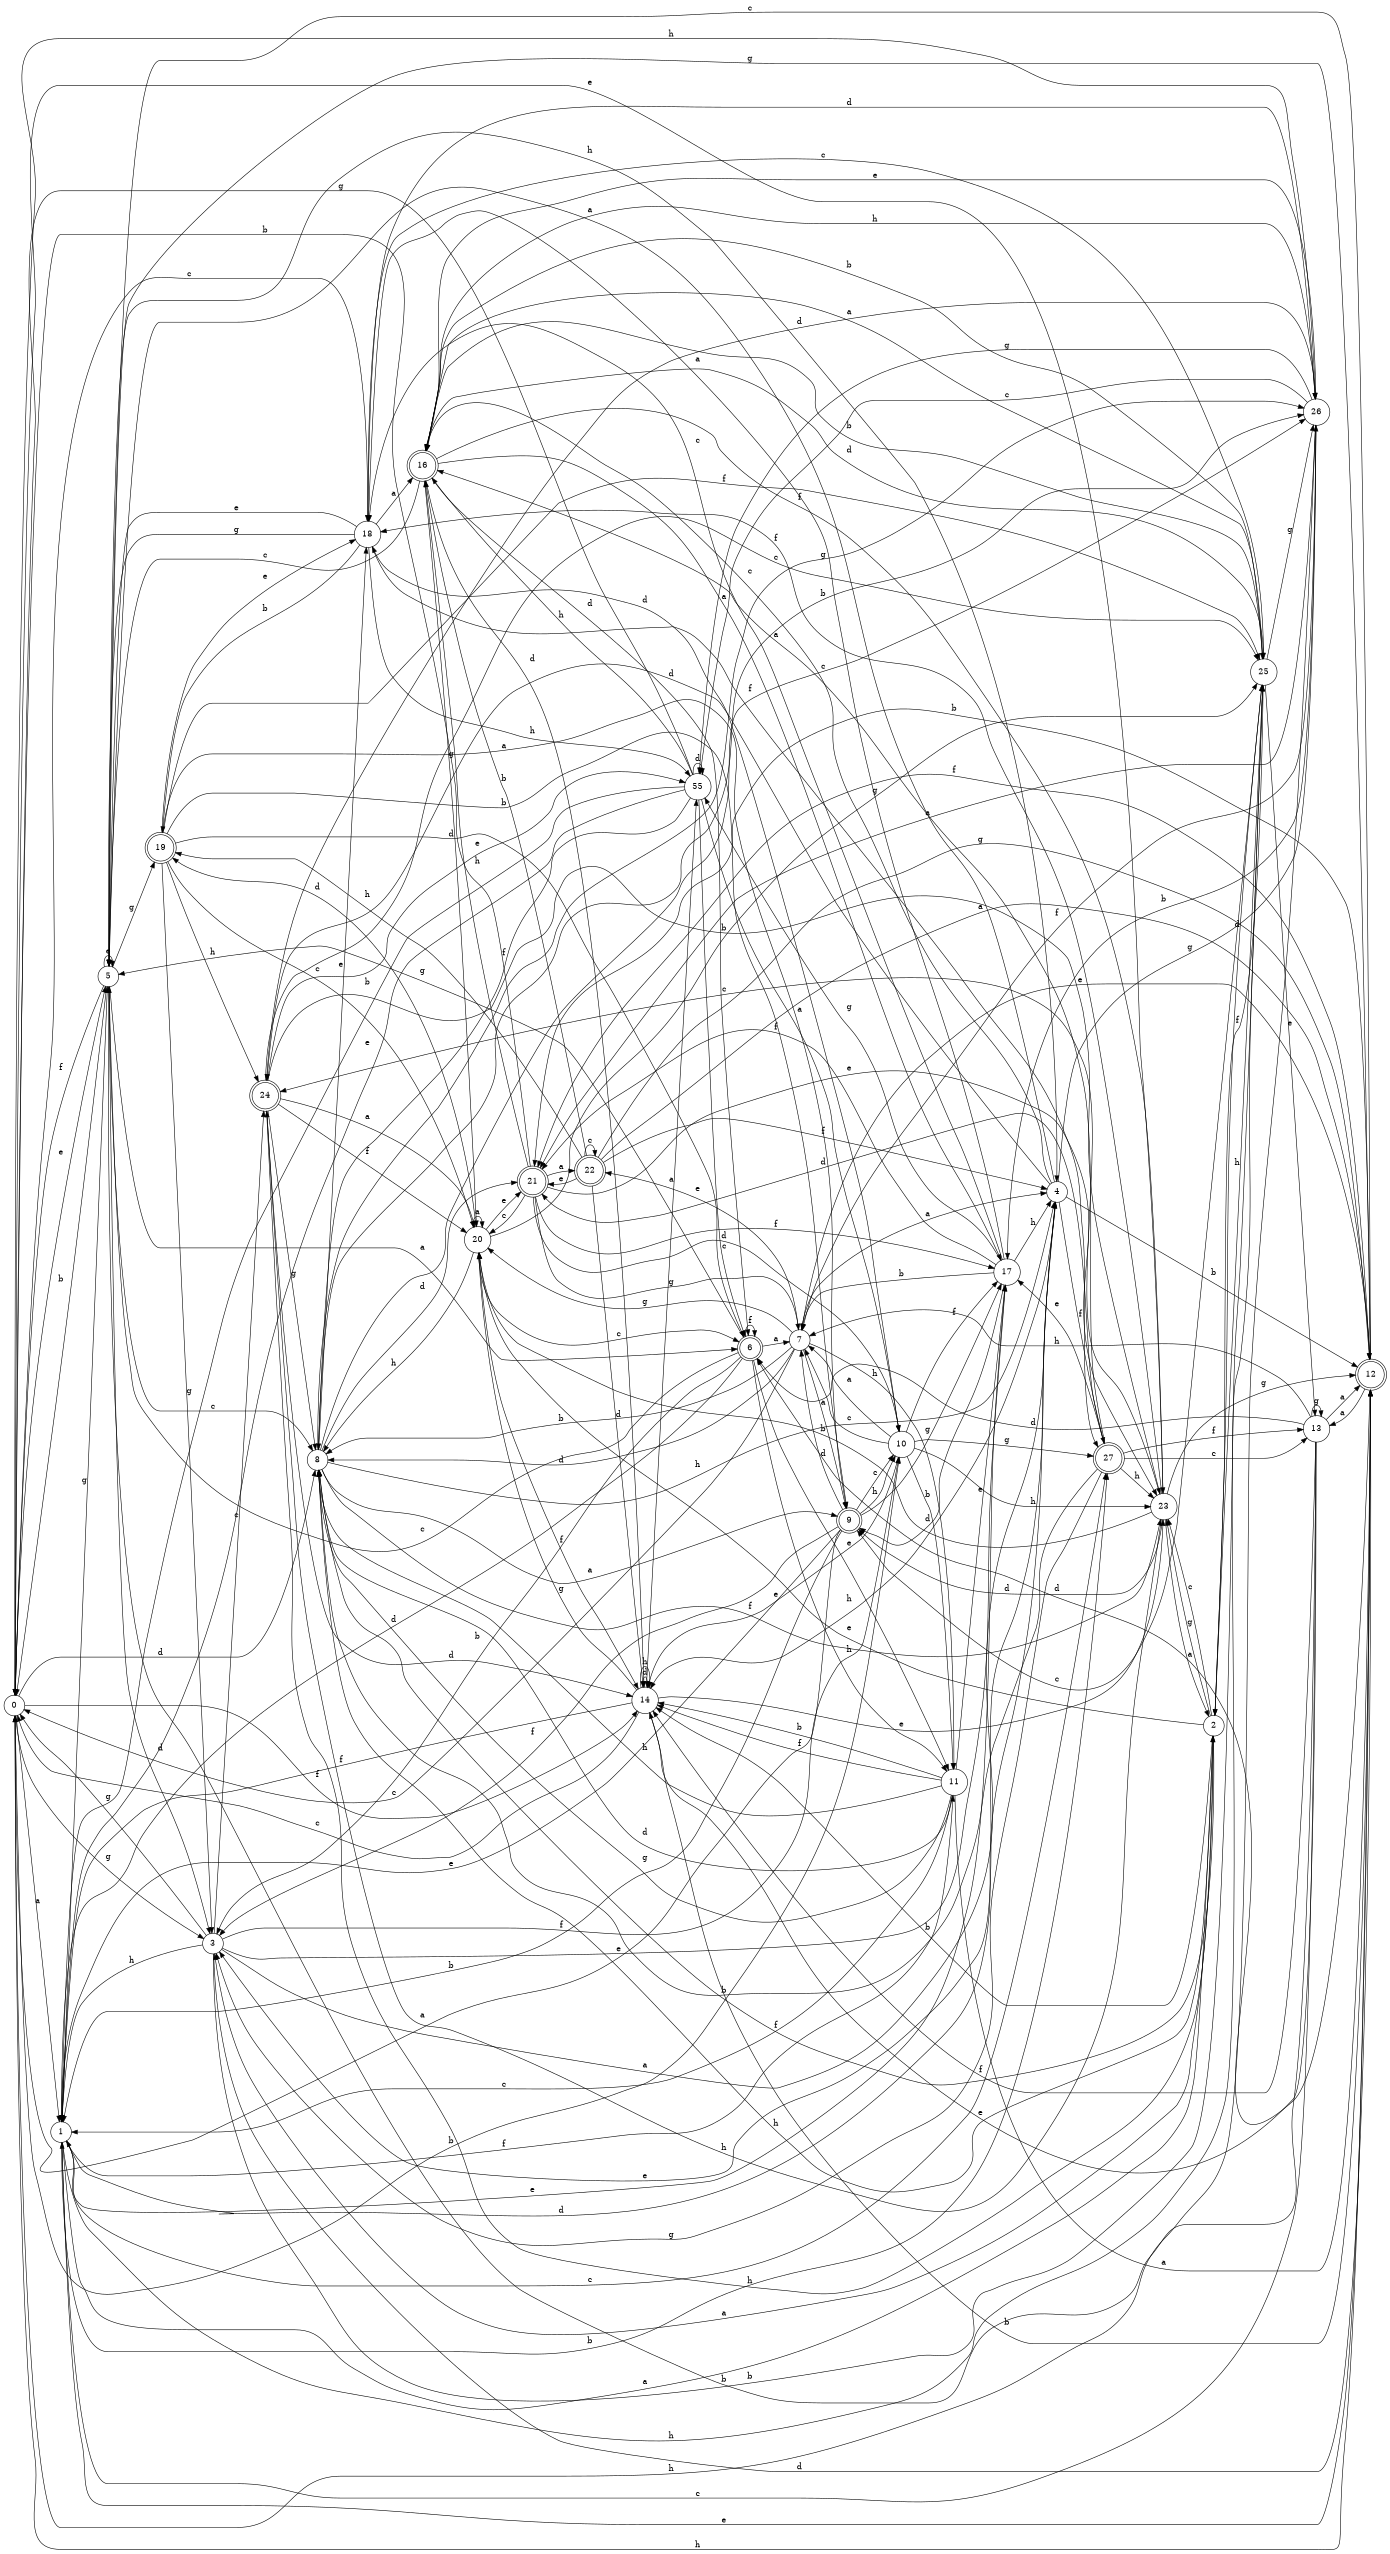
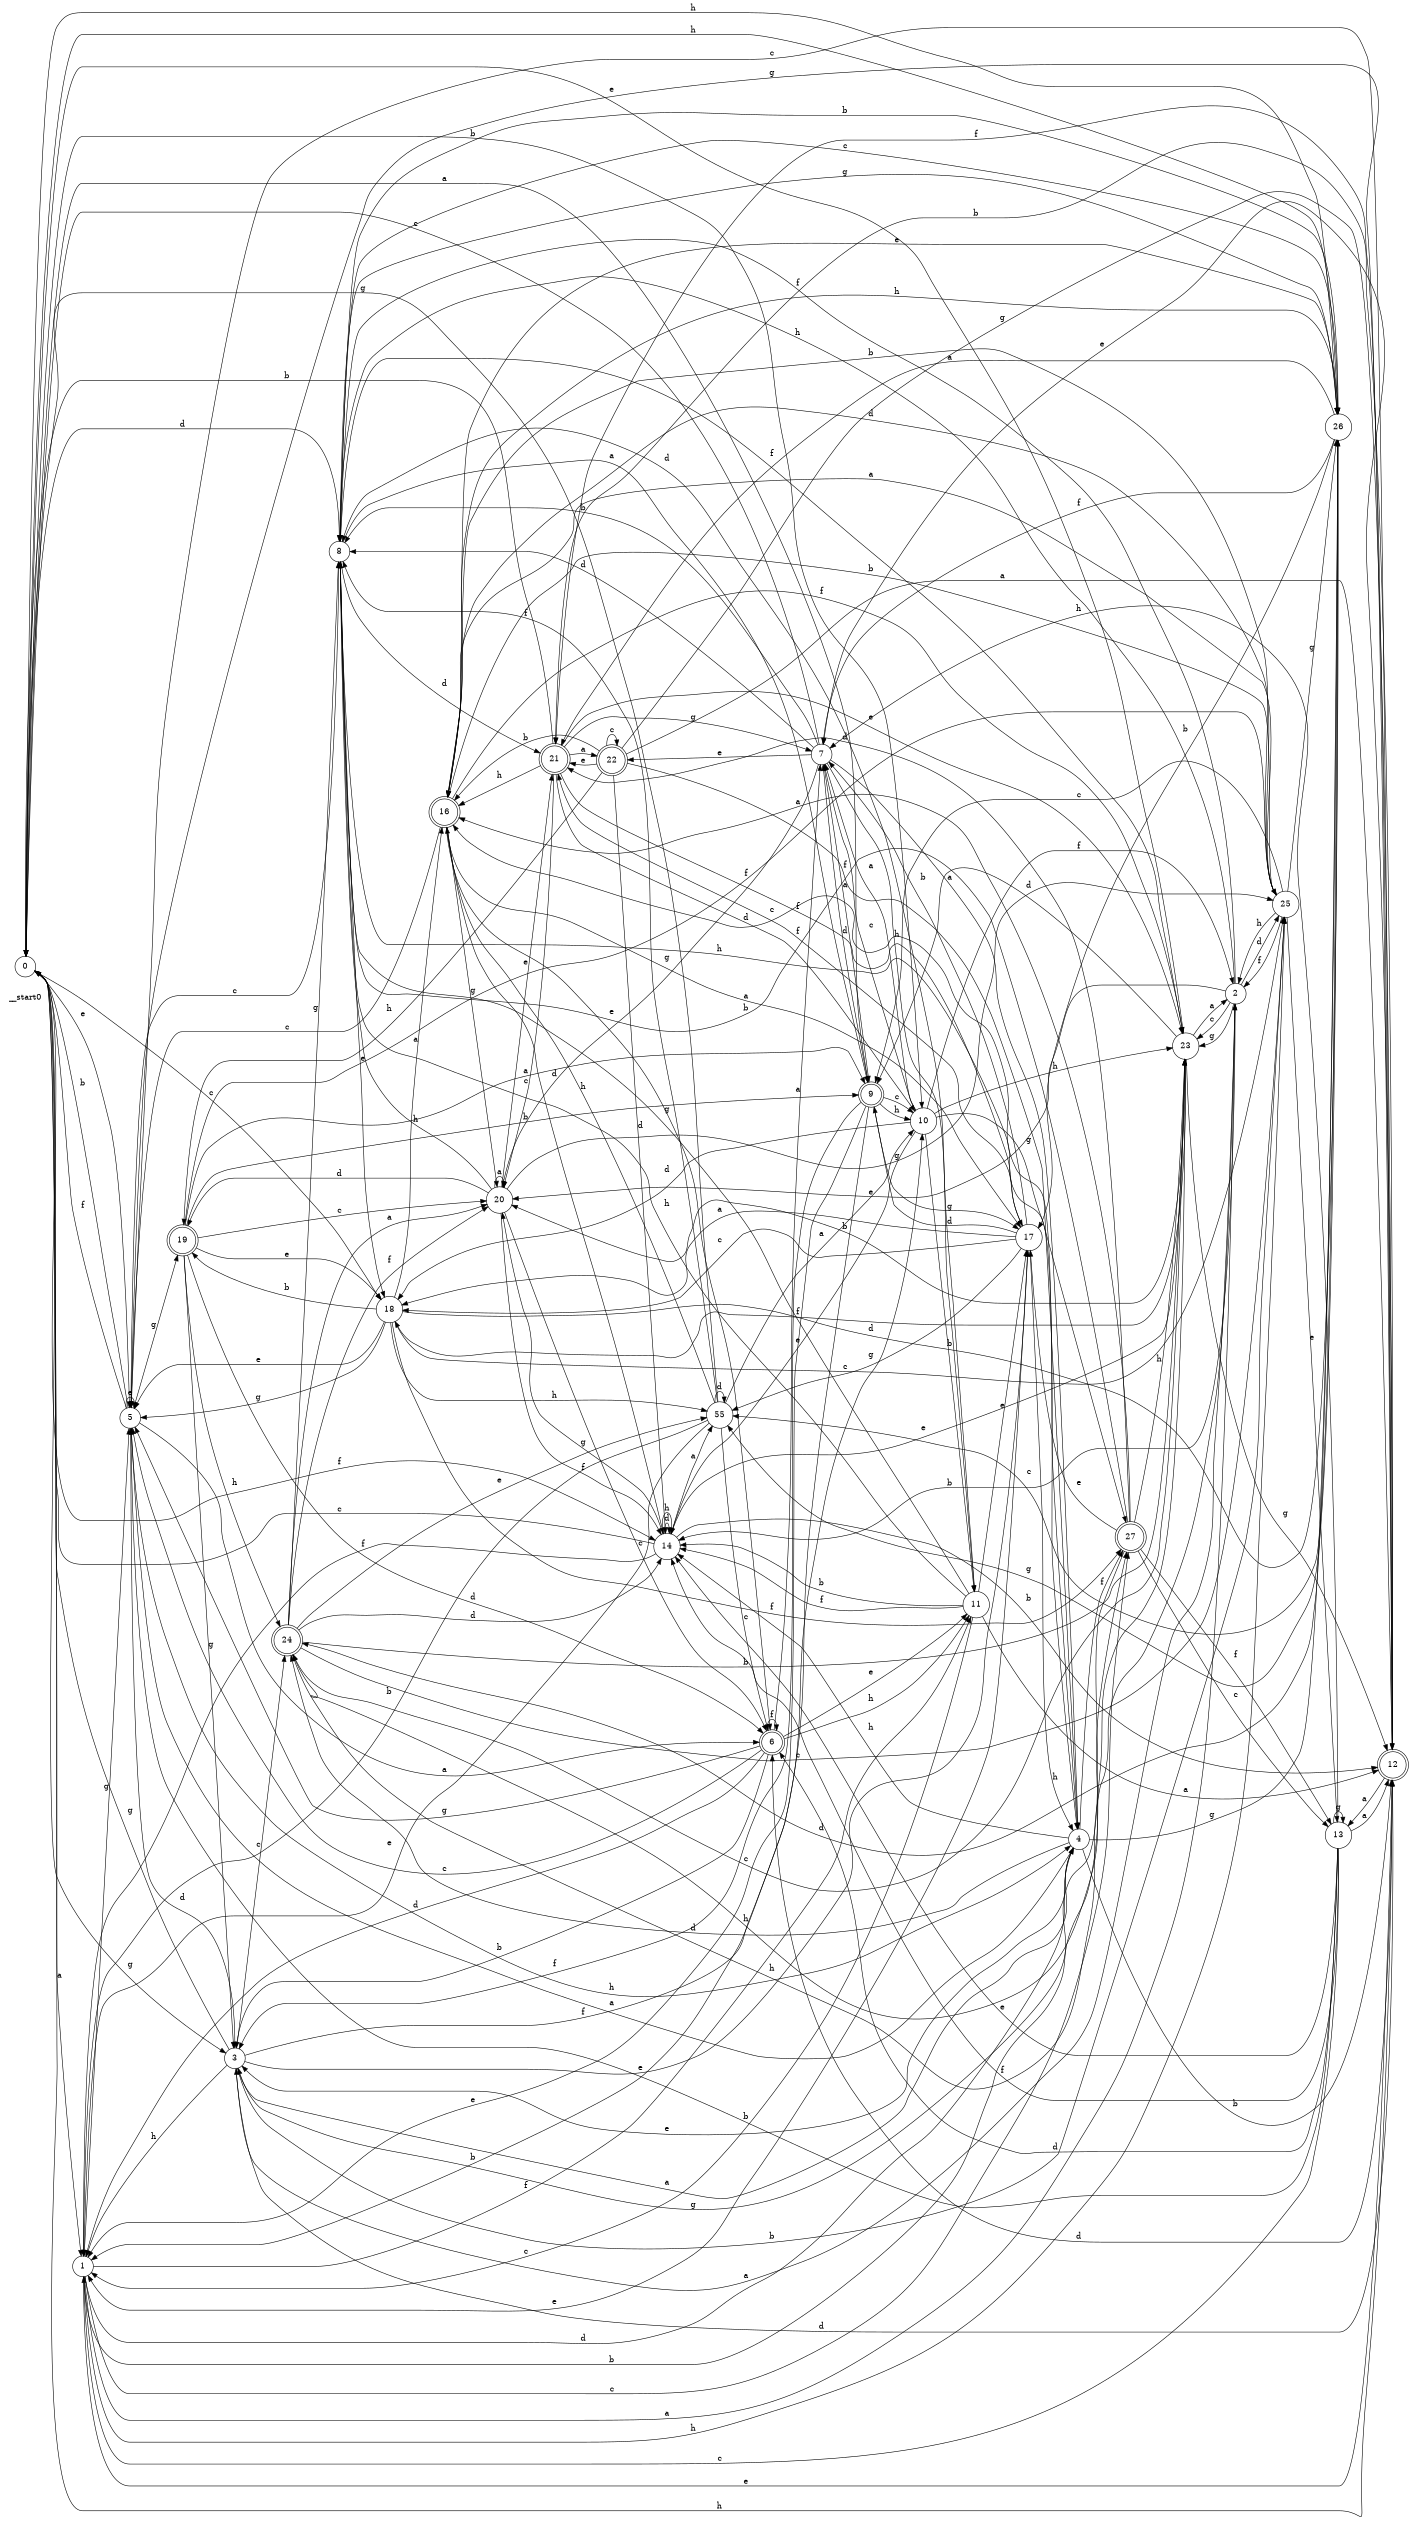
edge "16" -> "6": label "d" -> "e"
node "__start0": added
edge "10" -> "17": now "10" -> "2"
